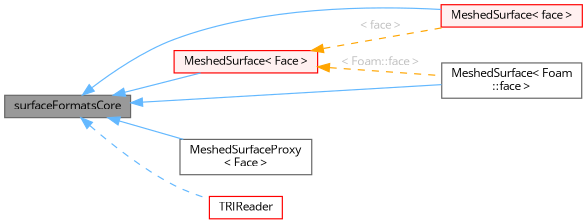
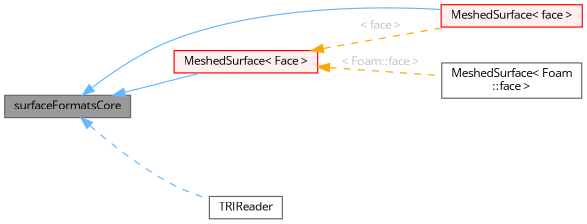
edge "MeshedSurface< Foam ::face >" -> "surfaceFormatsCore": removed
node "MeshedSurfaceProxy < Face >": removed
node "TRIReader": color red -> gray40
